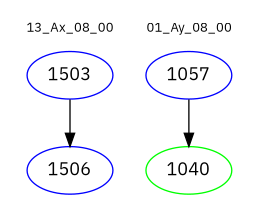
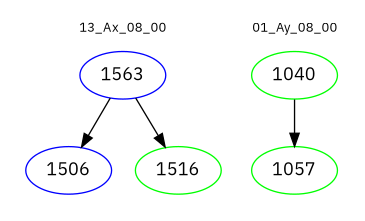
node "1503": label "1503" -> "1563"
node "1057": color blue -> green
edge "1057" -> "1040": reversed
node "1516": added
